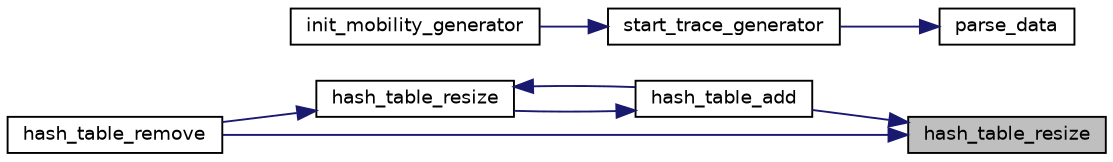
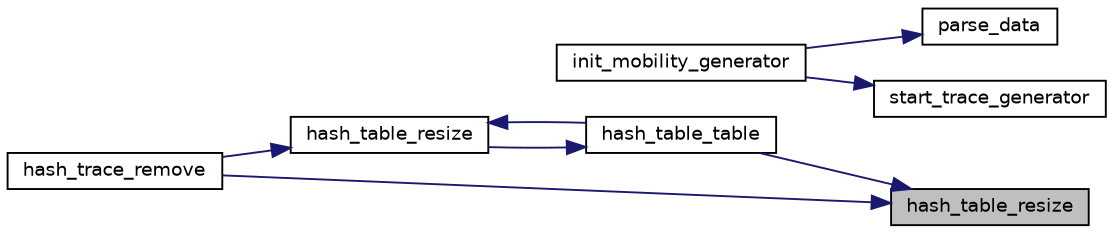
edge "start_trace_generator" -> "parse_data": now "init_mobility_generator" -> "parse_data"
node "hash_table_add": label "hash_table_add" -> "hash_table_table"
node "hash_table_remove": label "hash_table_remove" -> "hash_trace_remove"
